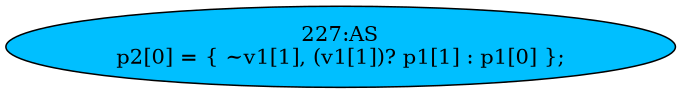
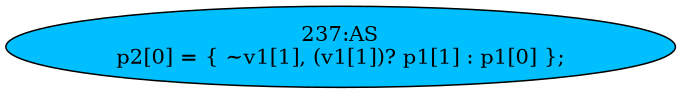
node "227:AS p2[0] = { ~v1[1], (v1[1])? p1[1] : p1[0] };": label "227:AS p2[0] = { ~v1[1], (v1[1])? p1[1] : p1[0] };" -> "237:AS p2[0] = { ~v1[1], (v1[1])? p1[1] : p1[0] };"
